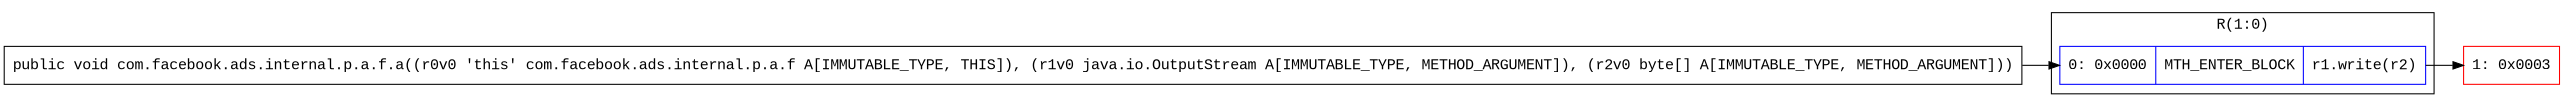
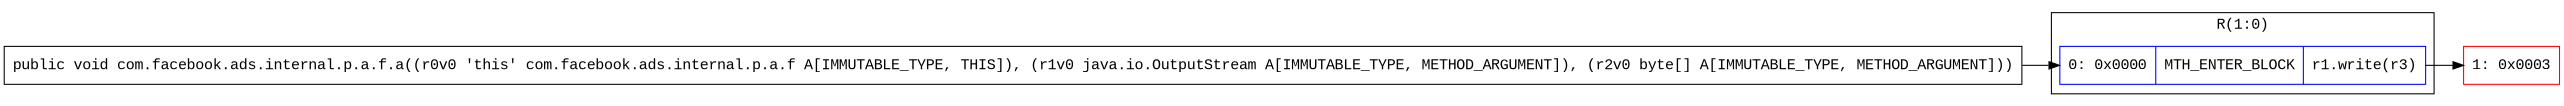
node "0: 0x0000": text "r1.write(r2)" -> "r1.write(r3)"
